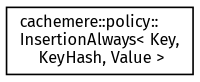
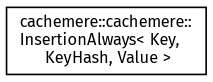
node "cachemere::policy:: InsertionAlways< Key, KeyHash, Value >": label "cachemere::policy:: InsertionAlways< Key, KeyHash, Value >" -> "cachemere::cachemere:: InsertionAlways< Key, KeyHash, Value >"
